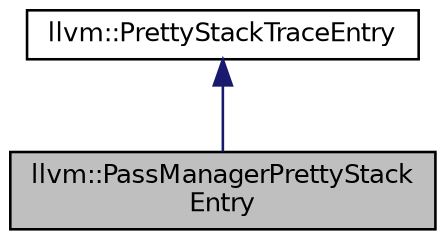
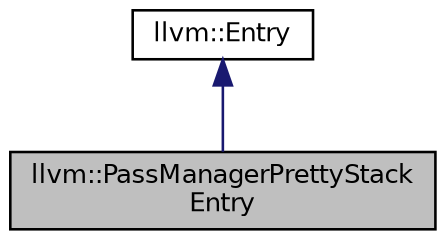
node "llvm::PrettyStackTraceEntry": label "llvm::PrettyStackTraceEntry" -> "llvm::Entry"
